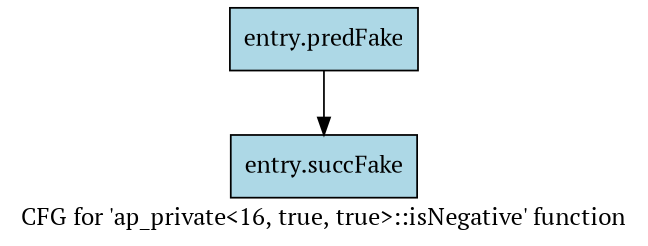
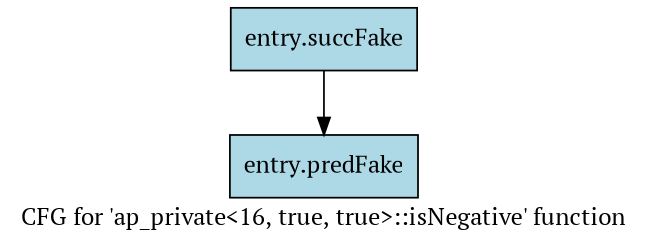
edge "entry.predFake" -> "entry.succFake": reversed
